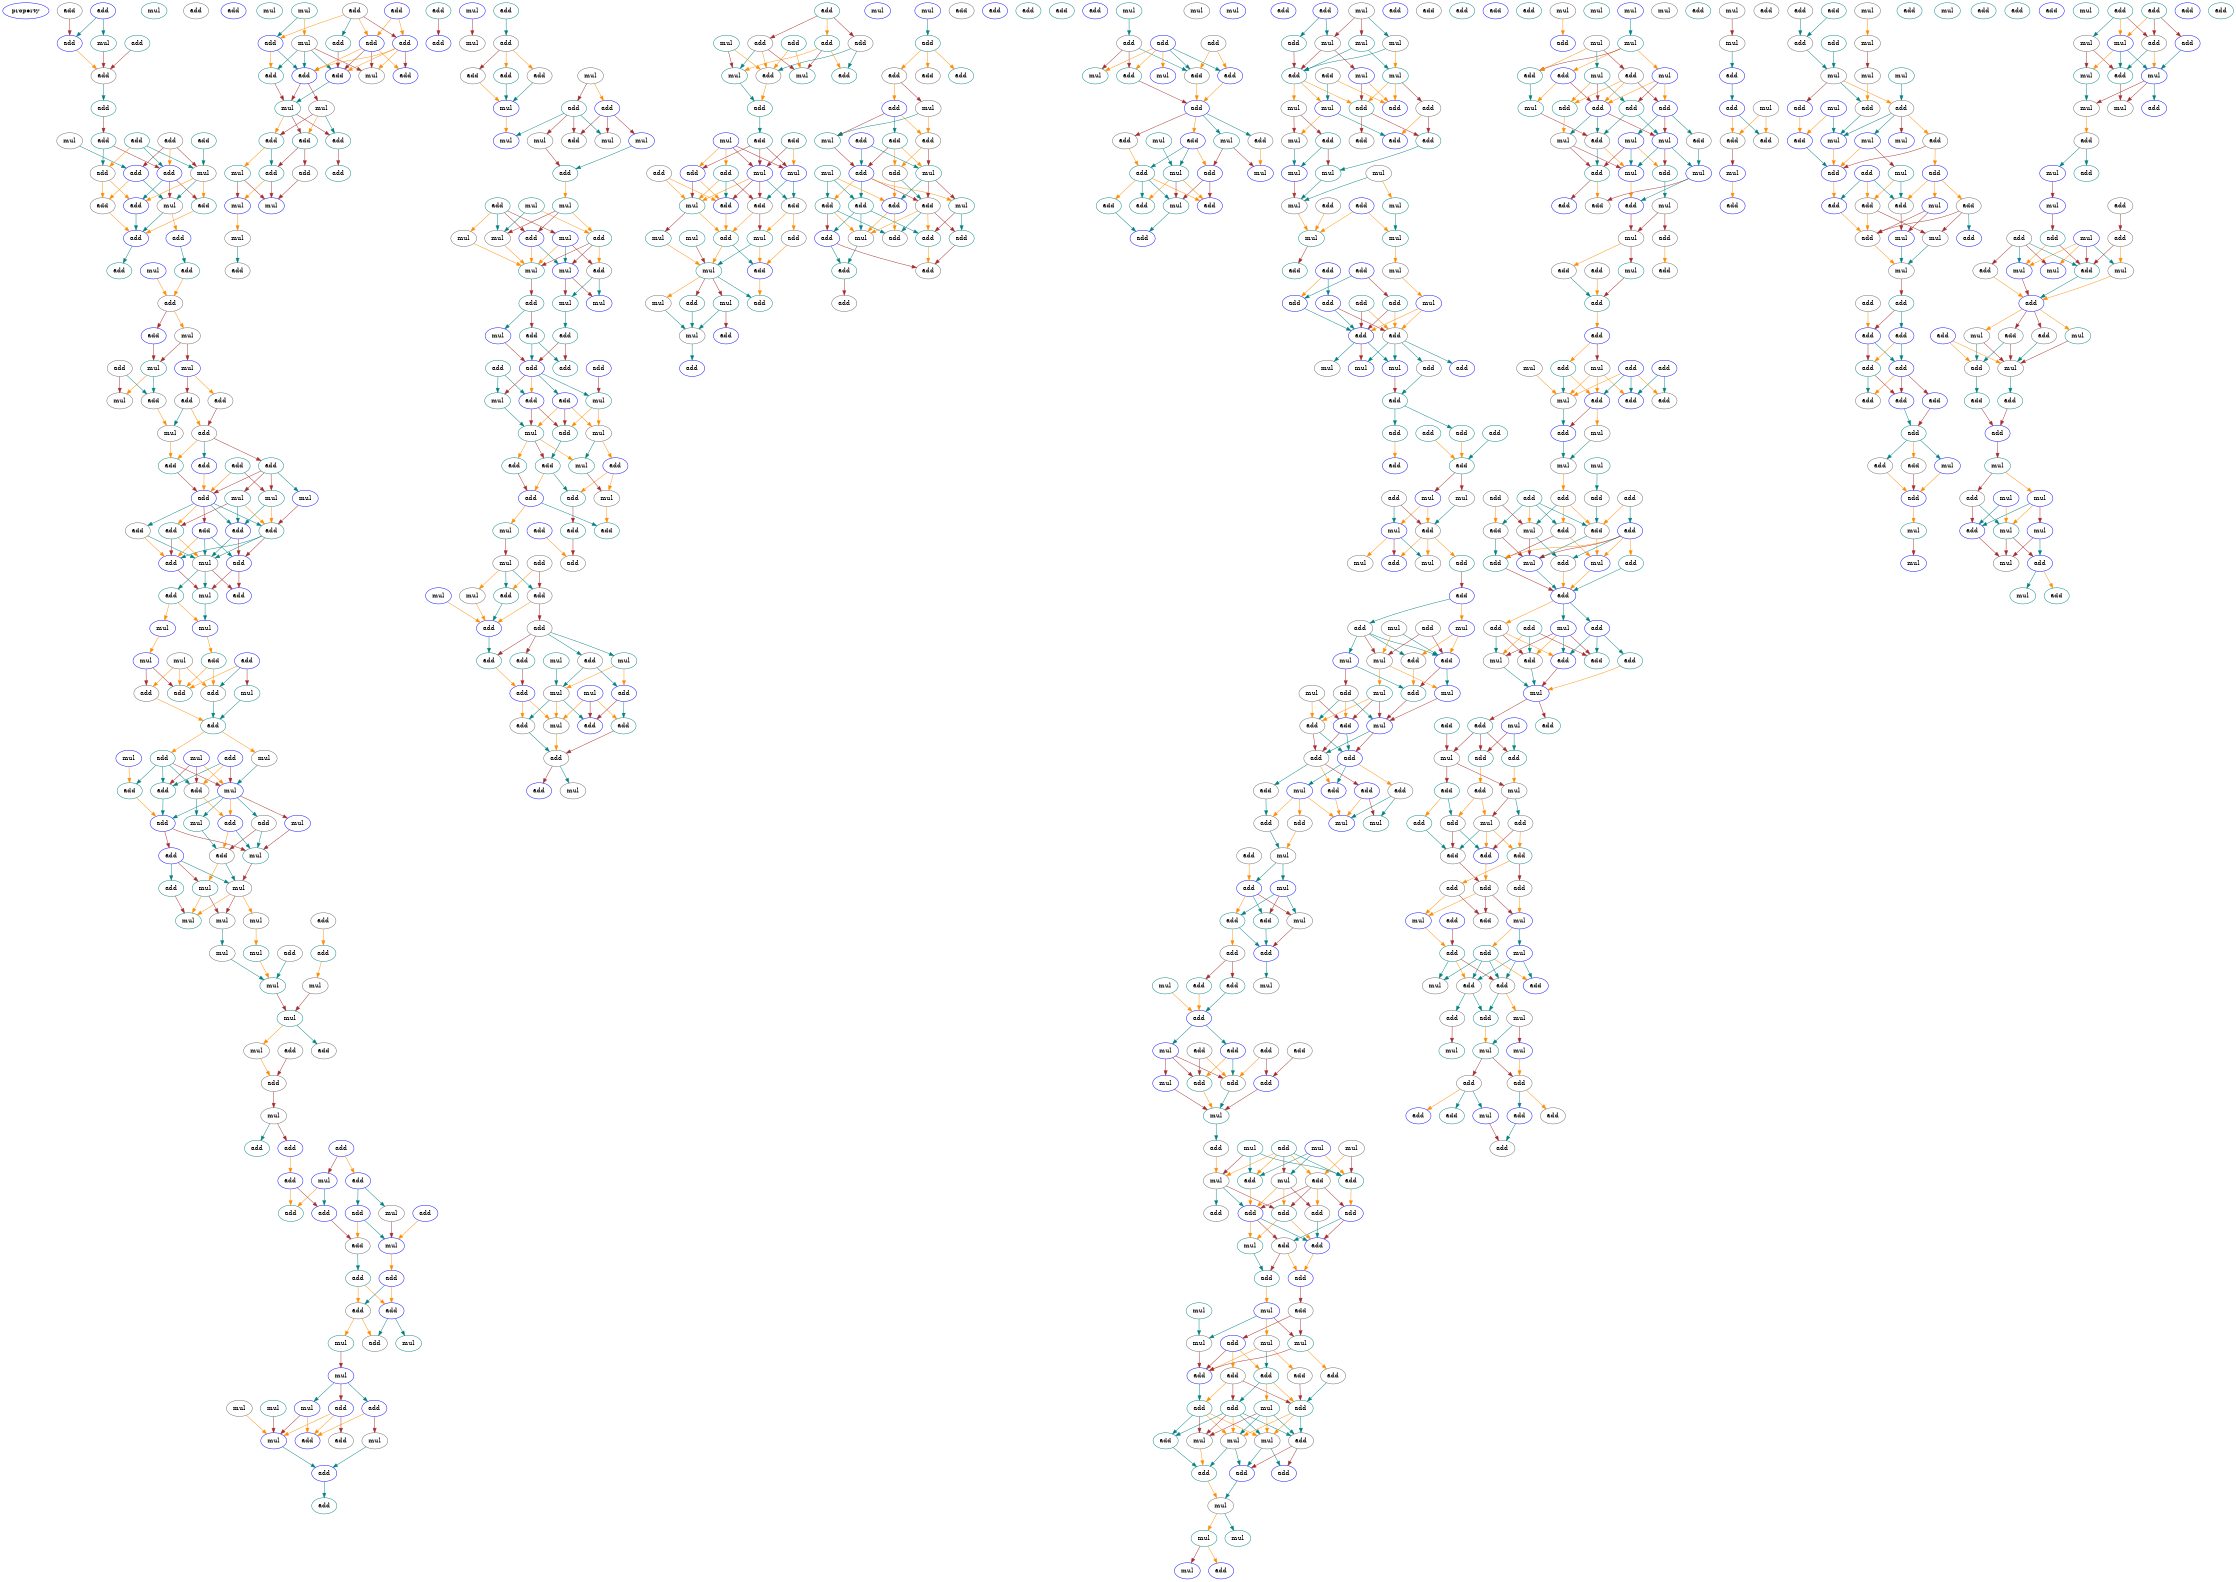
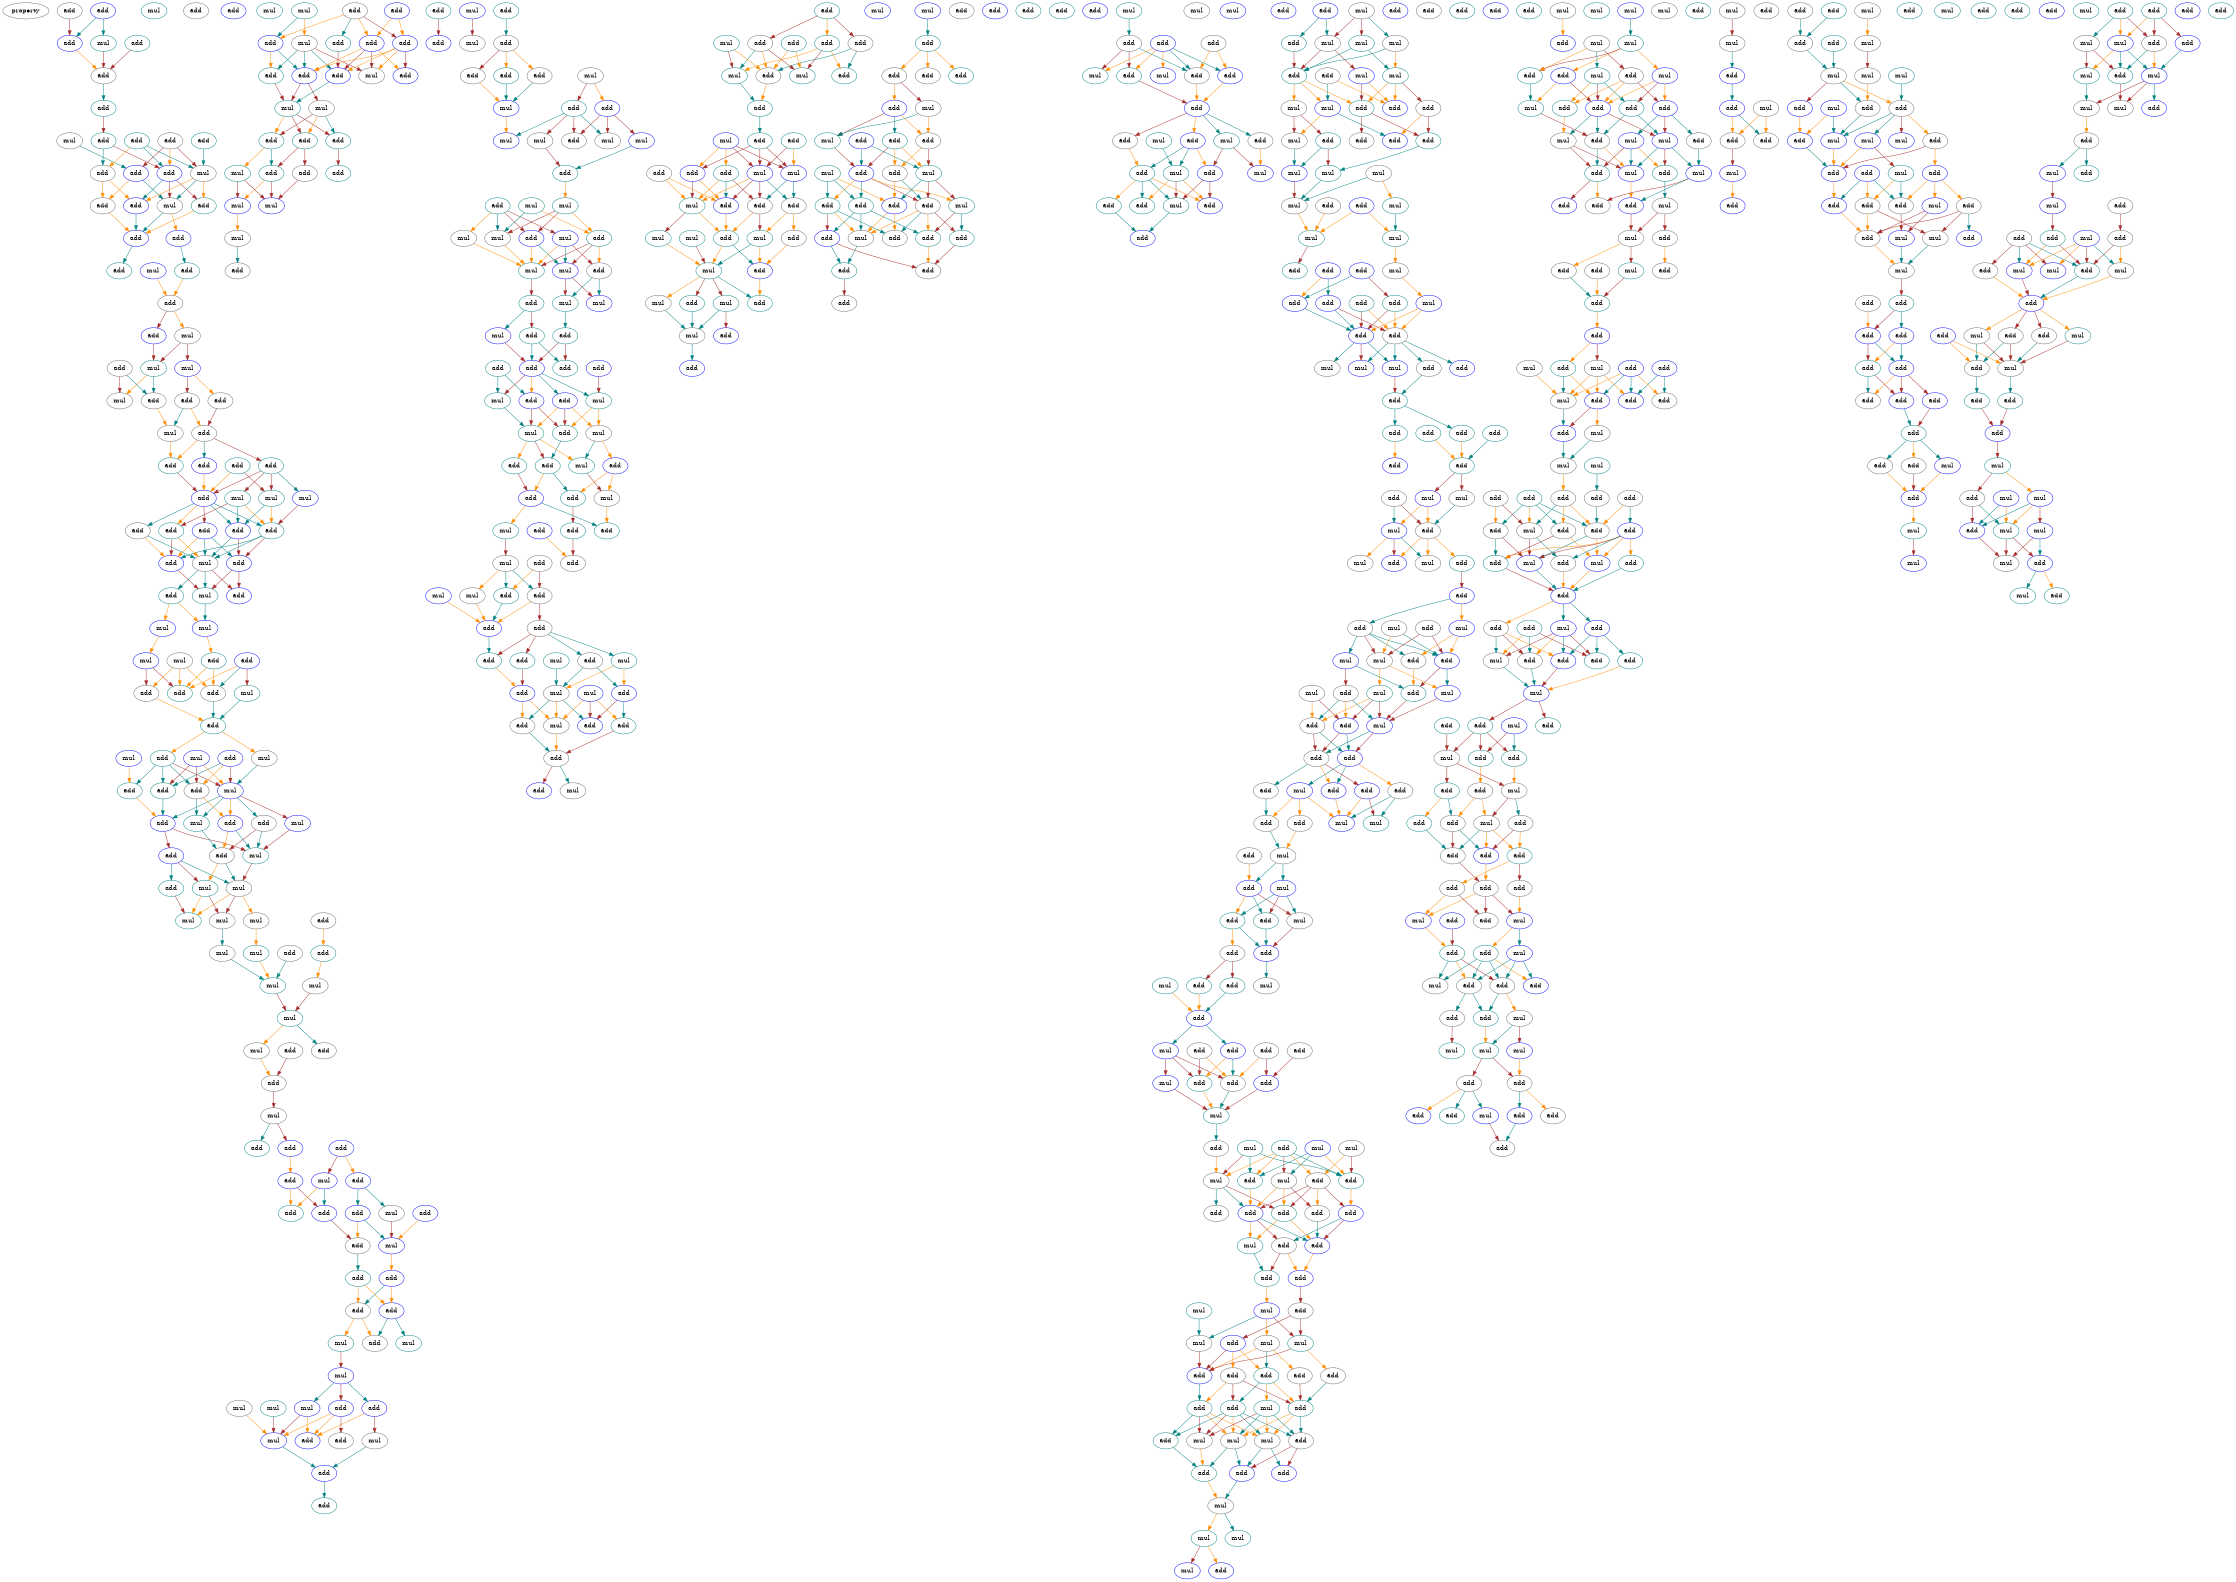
node "property": color blue -> gray40
